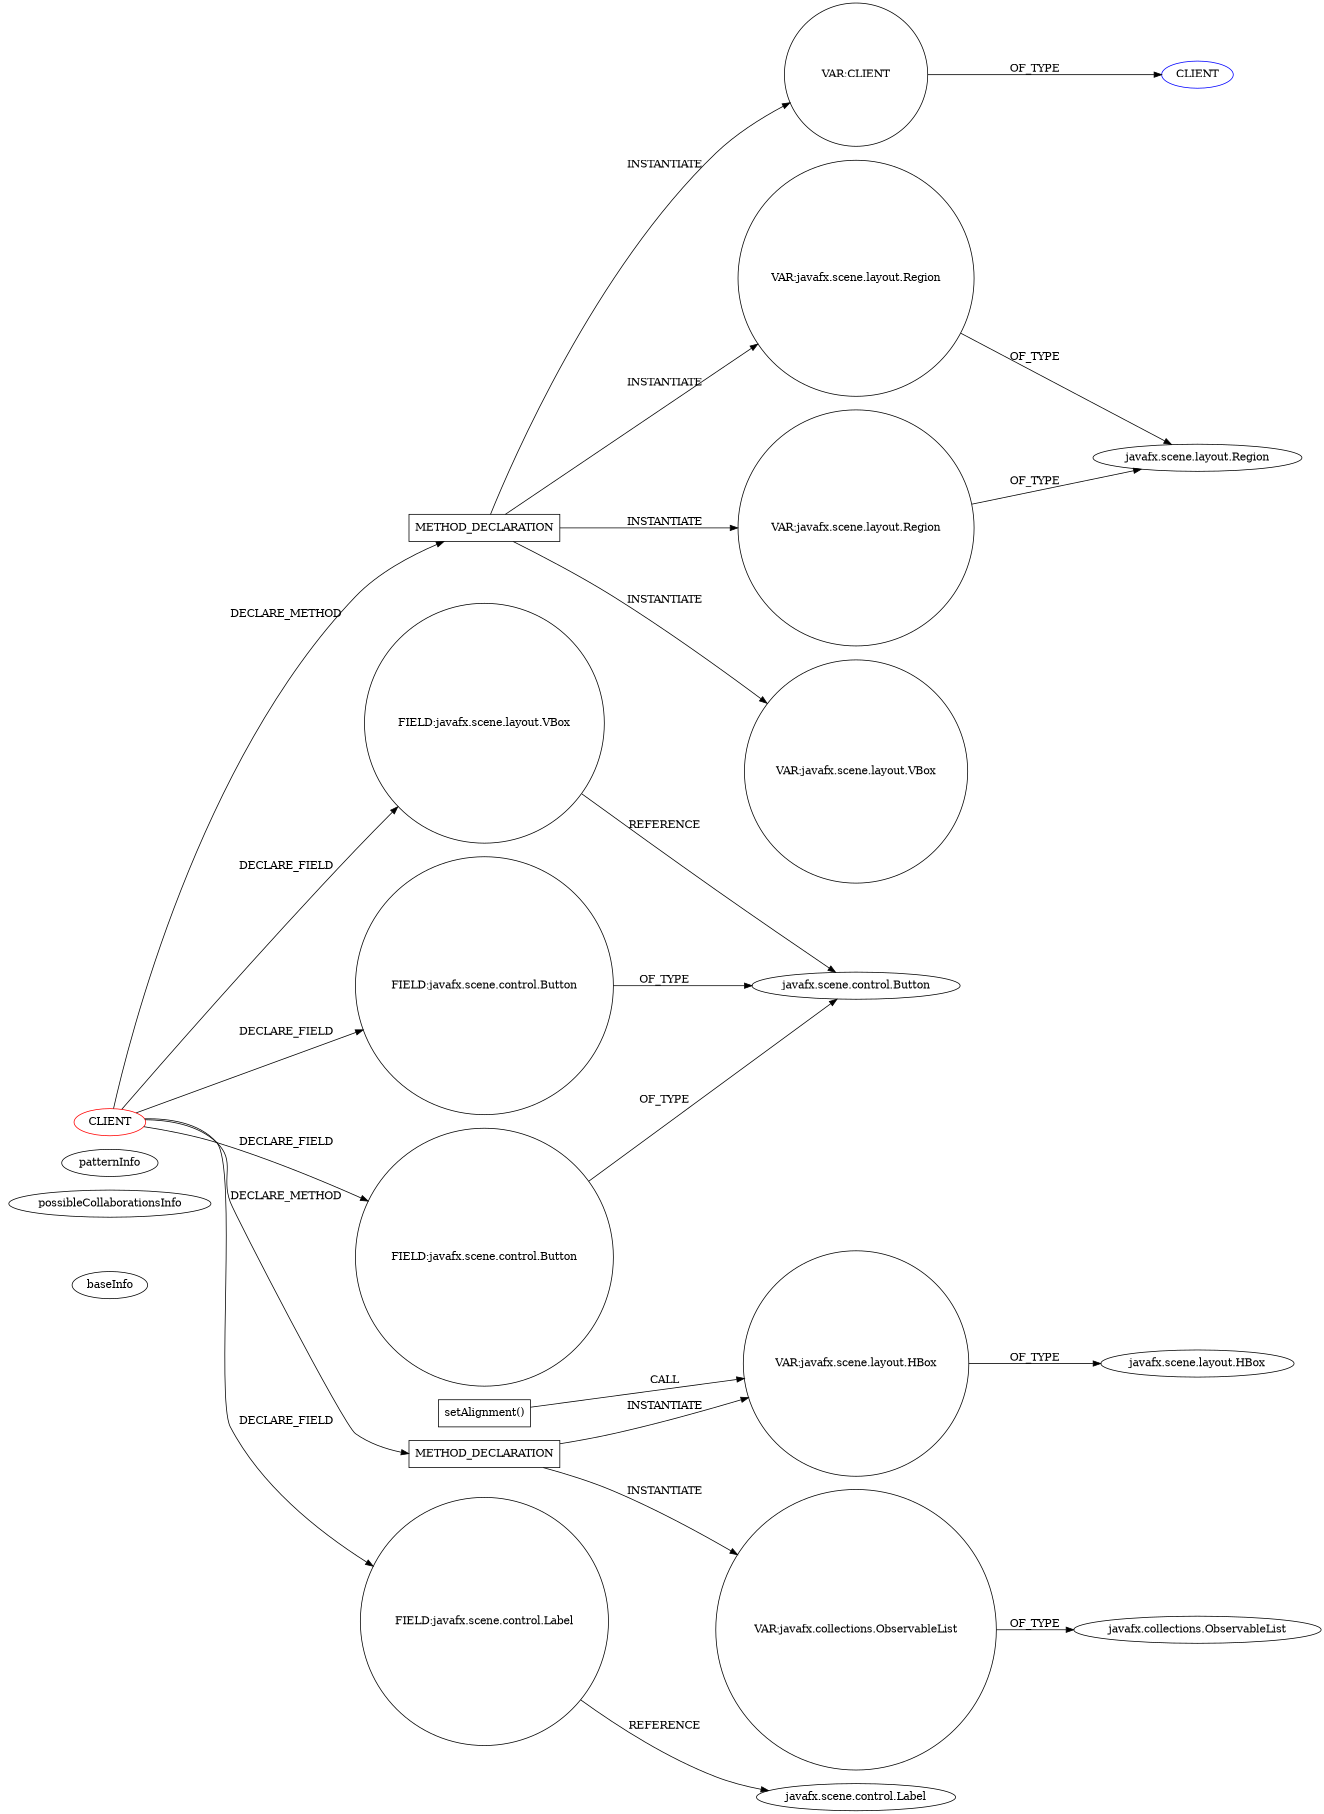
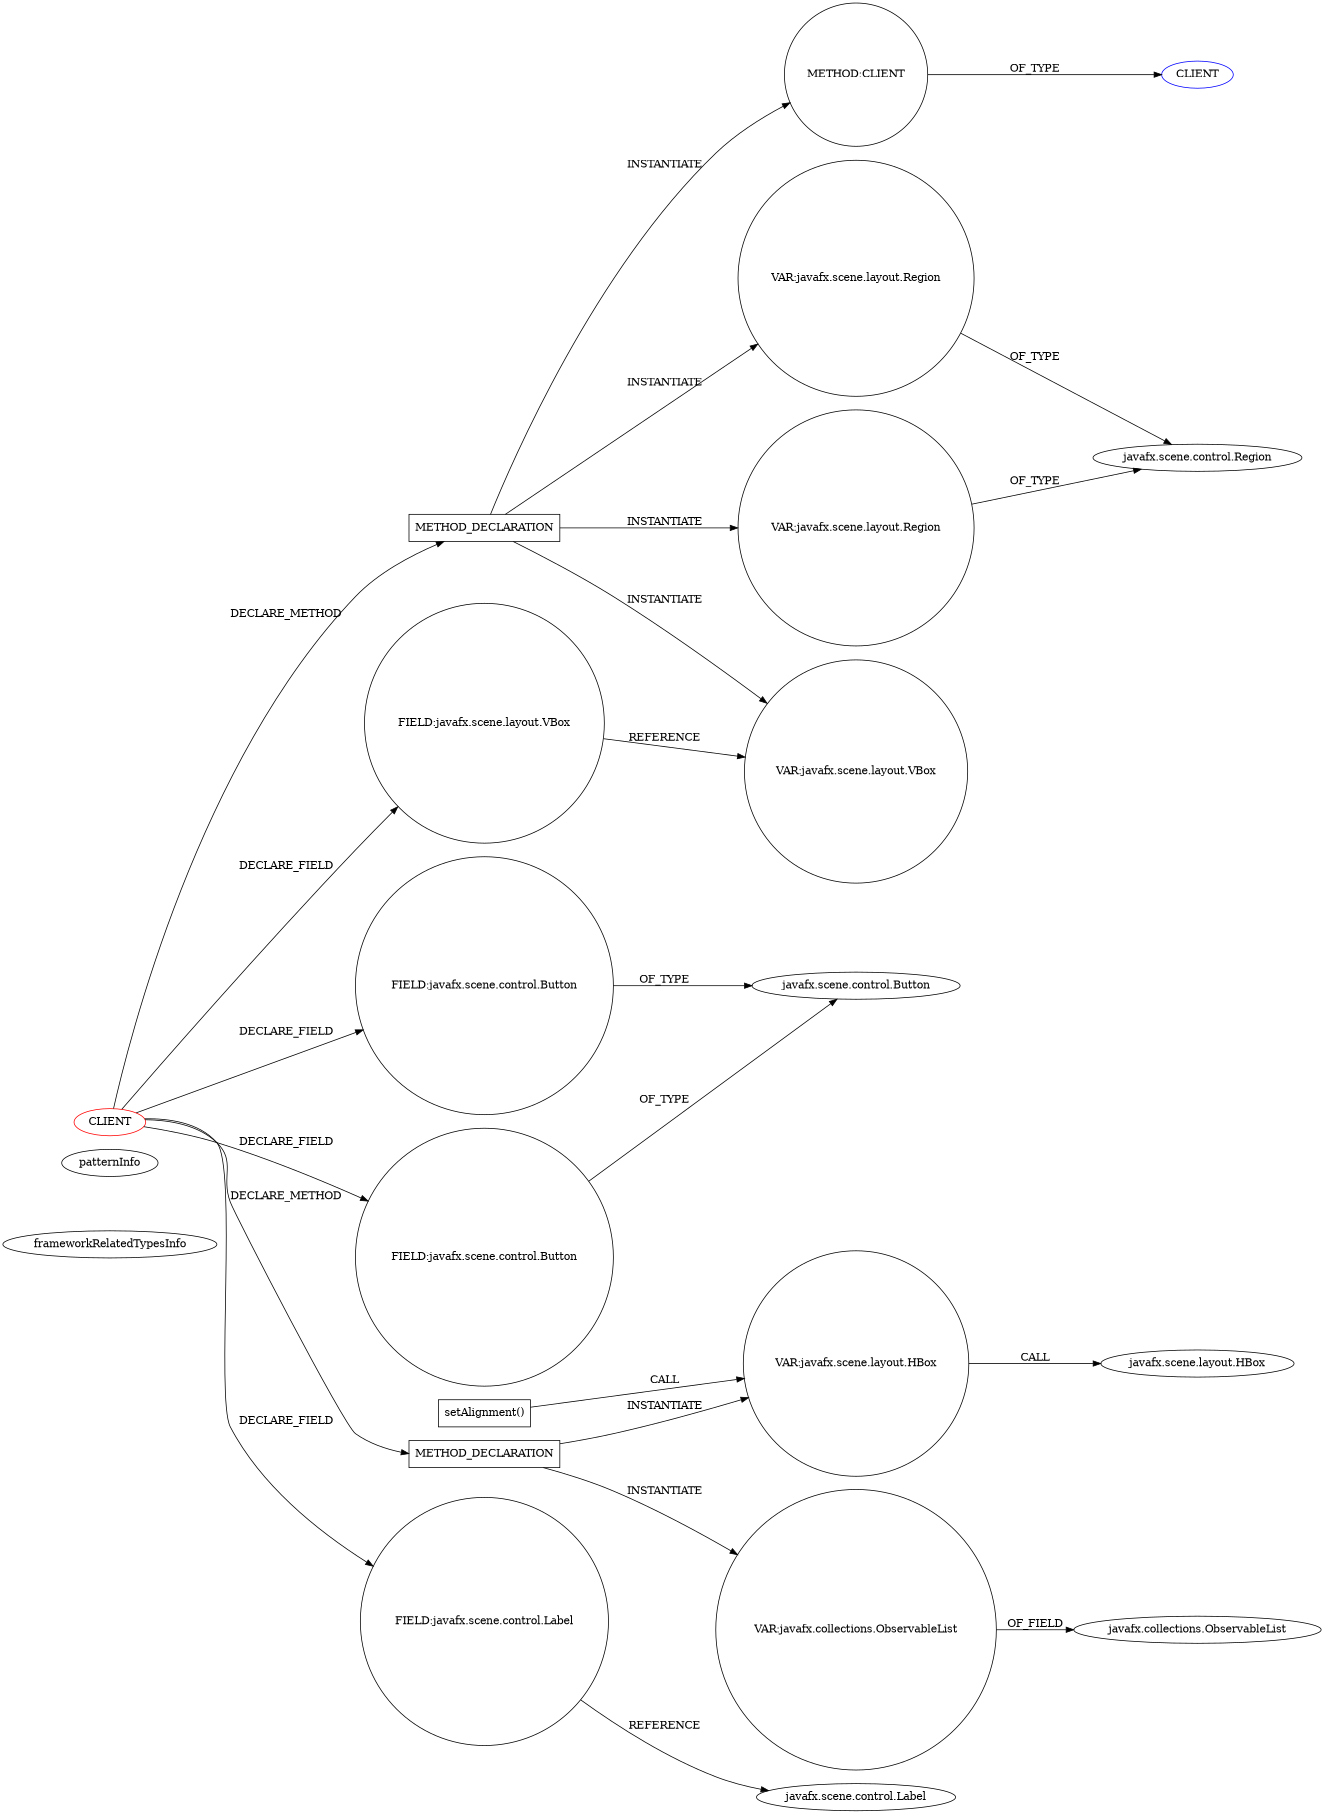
node "VAR:CLIENT": label "VAR:CLIENT" -> "METHOD:CLIENT"
node "javafx.scene.layout.Region": label "javafx.scene.layout.Region" -> "javafx.scene.control.Region"
edge "FIELD:javafx.scene.layout.VBox" -> "javafx.scene.control.Button": now "FIELD:javafx.scene.layout.VBox" -> "VAR:javafx.scene.layout.VBox"
node "possibleCollaborationsInfo": removed
node "frameworkRelatedTypesInfo": added
node "baseInfo": removed
edge "VAR:javafx.scene.layout.HBox" -> "javafx.scene.layout.HBox": label "OF_TYPE" -> "CALL"
edge "VAR:javafx.collections.ObservableList" -> "javafx.collections.ObservableList": label "OF_TYPE" -> "OF_FIELD"
